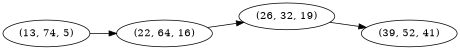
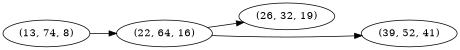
edge "(26, 32, 19)" -> "(39, 52, 41)": now "(22, 64, 16)" -> "(39, 52, 41)"
node "(13, 74, 5)": label "(13, 74, 5)" -> "(13, 74, 8)"
